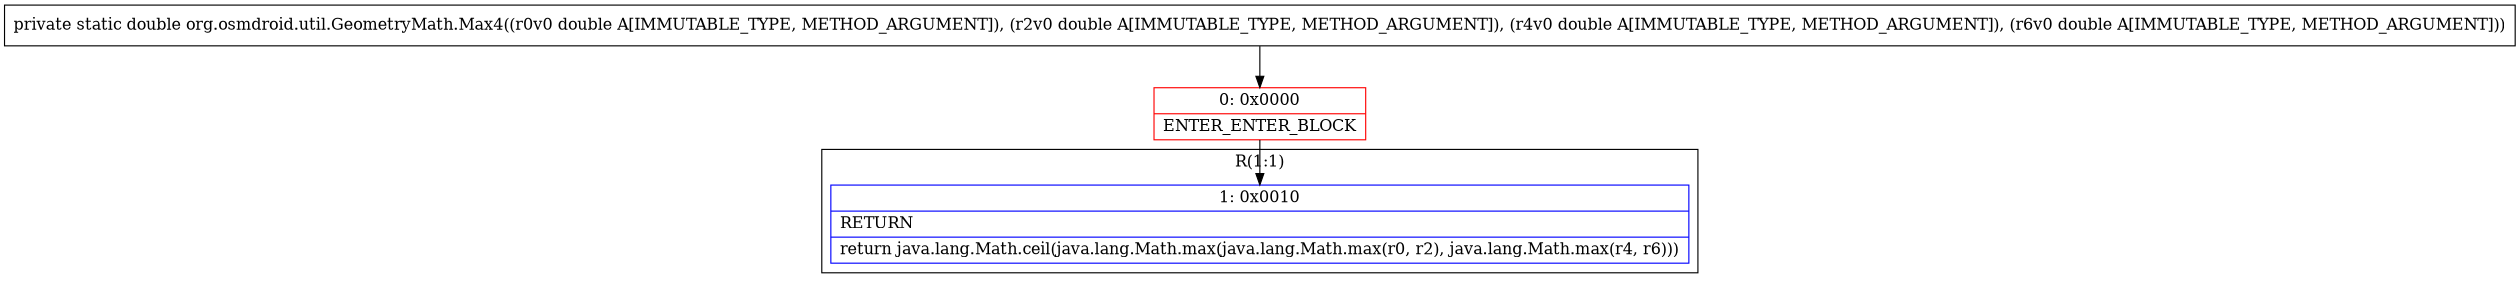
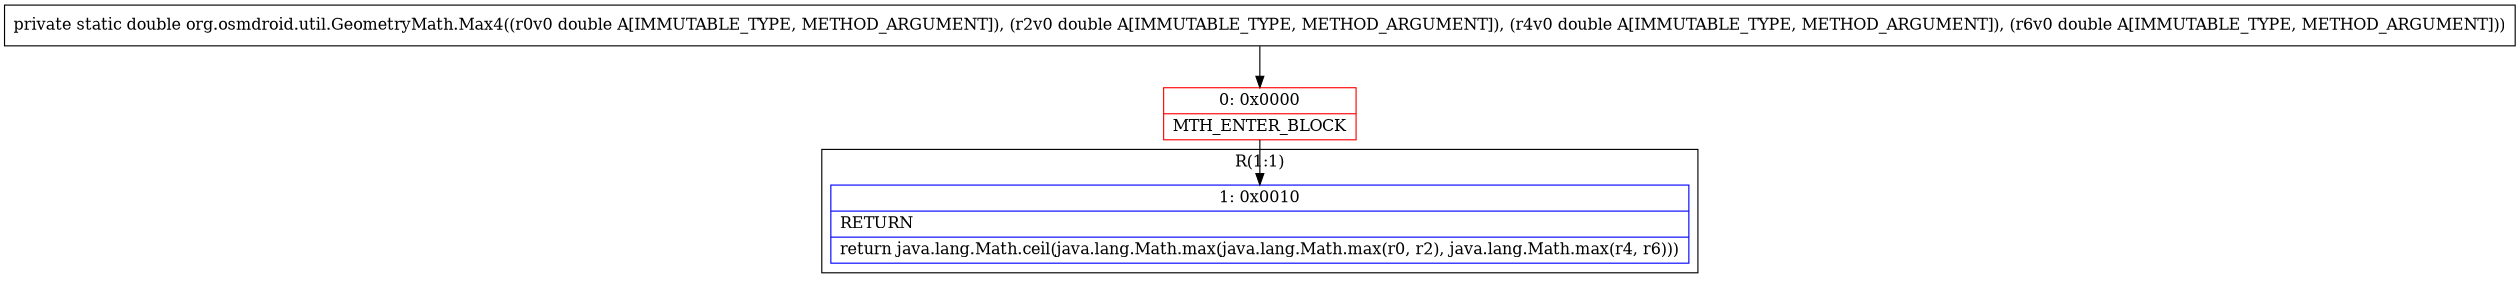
node "0: 0x0000": text "ENTER_ENTER_BLOCK" -> "MTH_ENTER_BLOCK"
